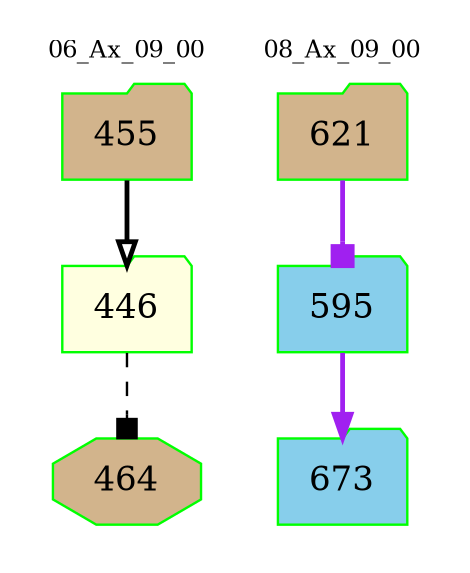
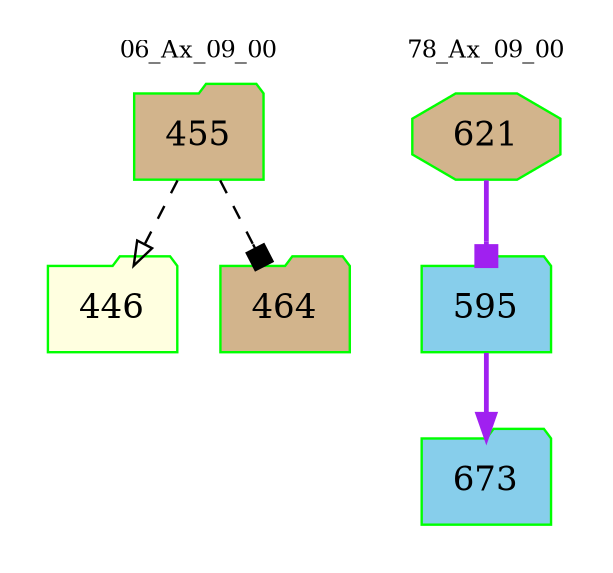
cluster "08_Ax_09_00": label "08_Ax_09_00" -> "78_Ax_09_00"
node "621": shape folder -> octagon
edge "455" -> "446": style bold -> dashed
edge "446" -> "464": now "455" -> "464"
node "464": shape octagon -> folder
